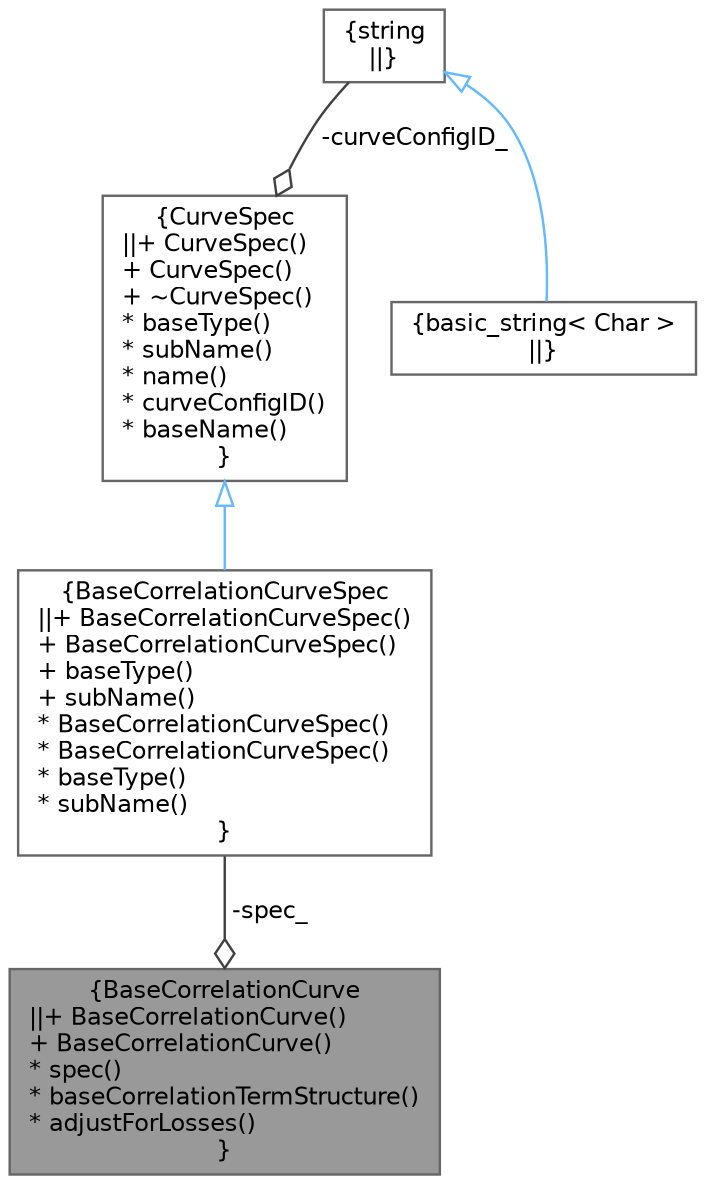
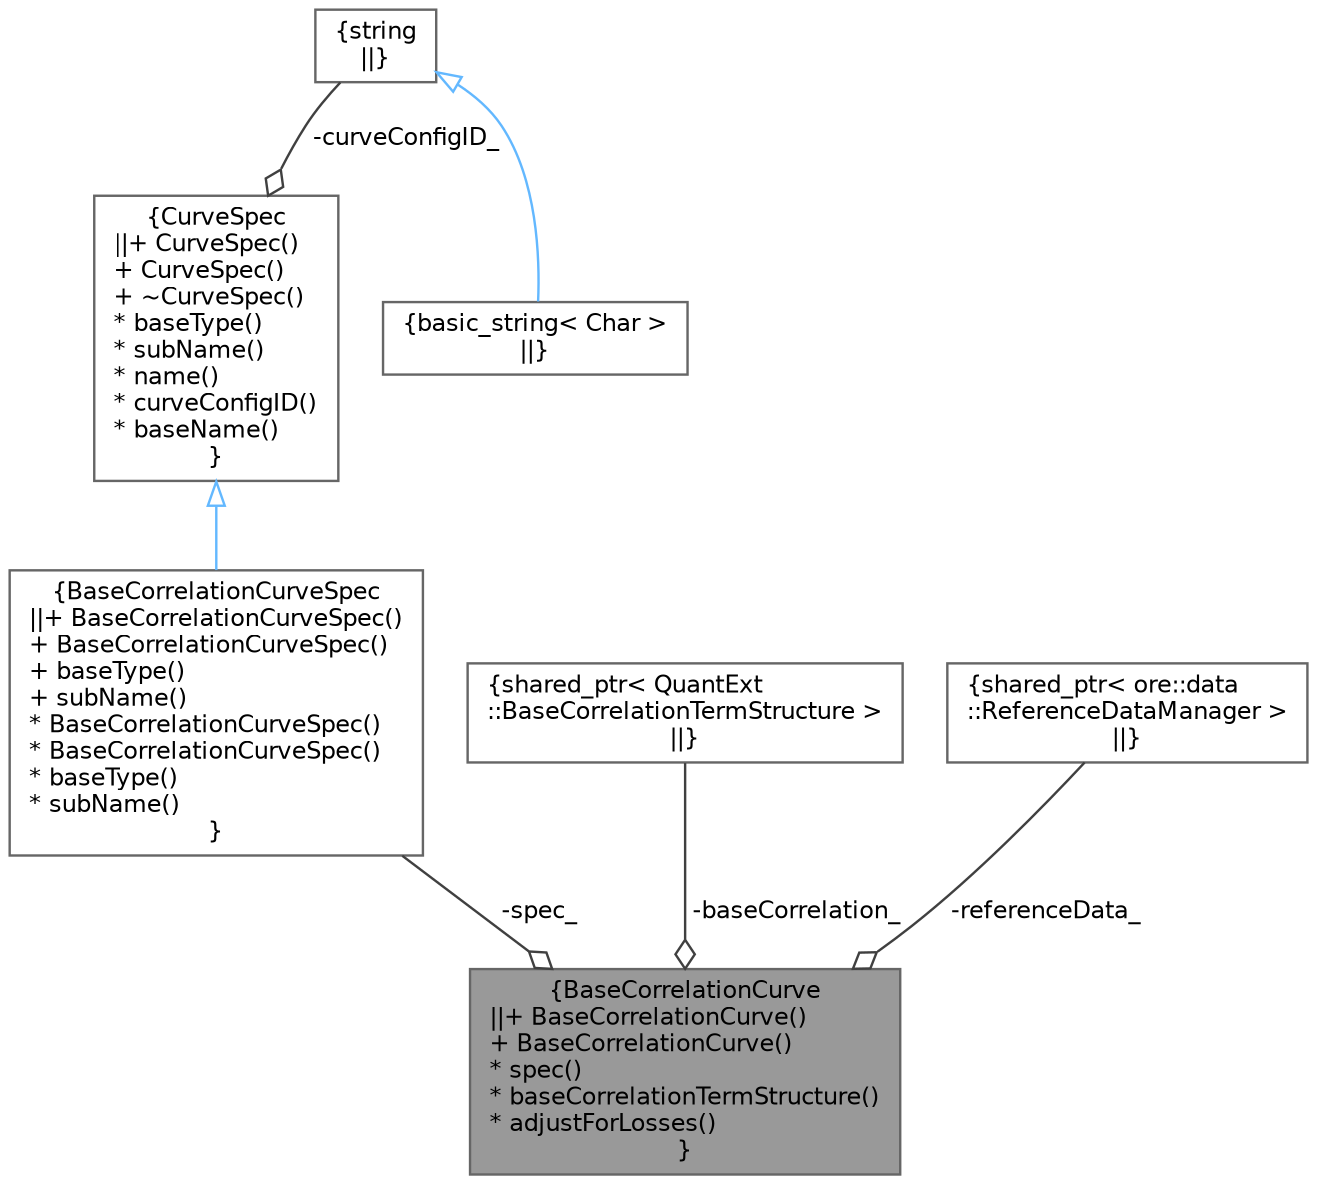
node "{shared_ptr< QuantExt ::BaseCorrelationTermStructure > ||}": added
node "{shared_ptr< ore::data ::ReferenceDataManager > ||}": added
